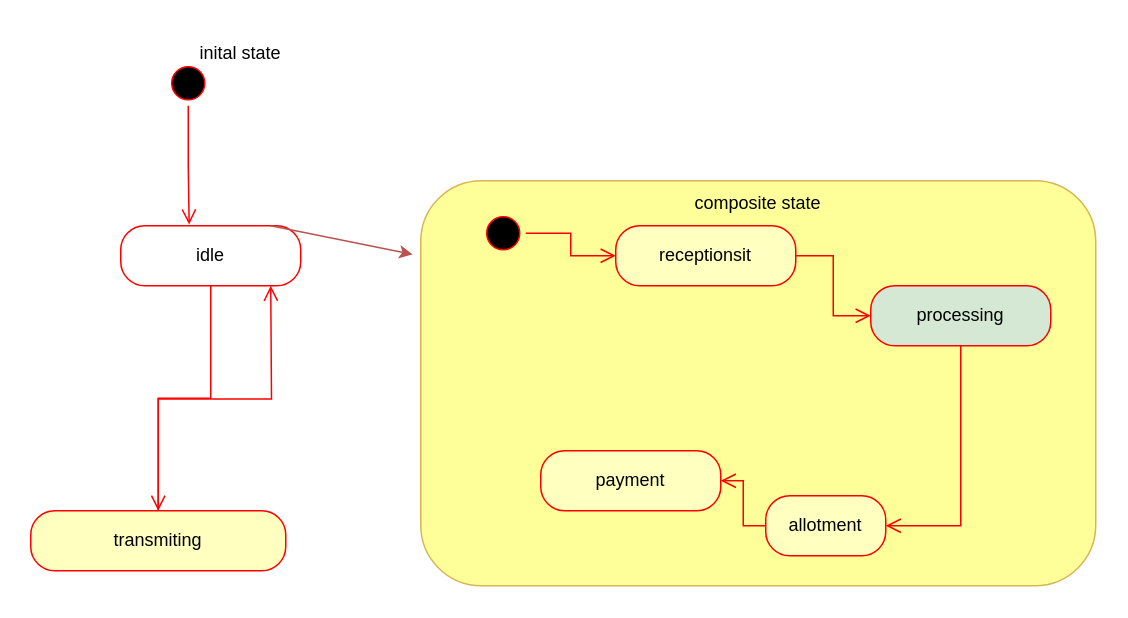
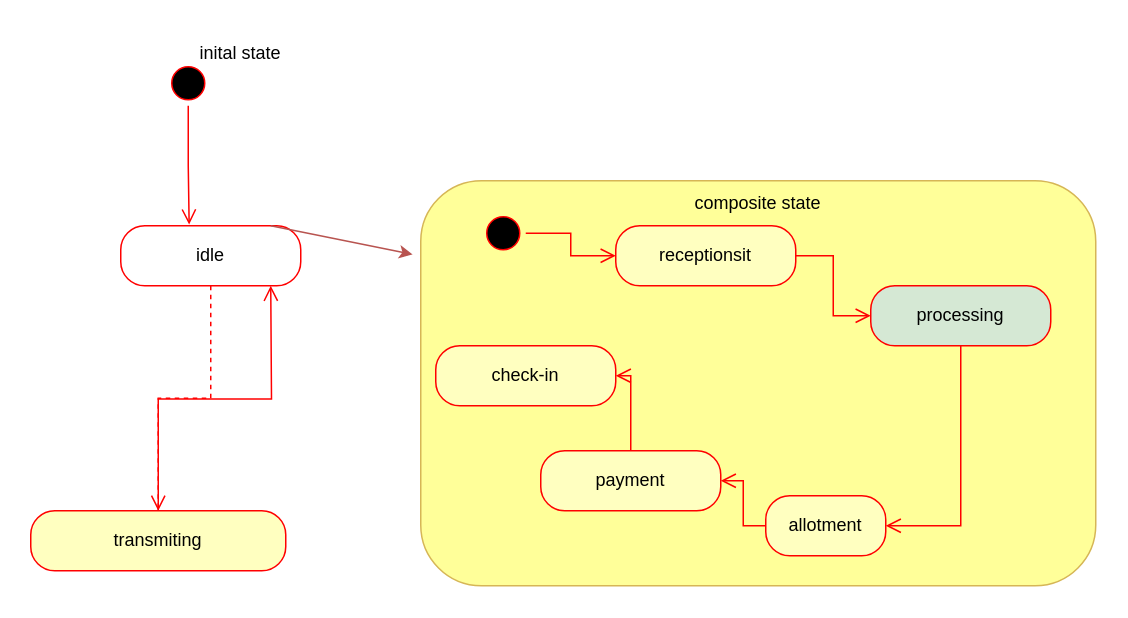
edge "idle" -> "transmiting": style solid -> dashed
node "check-in": added
edge "payment" -> "check-in": added
